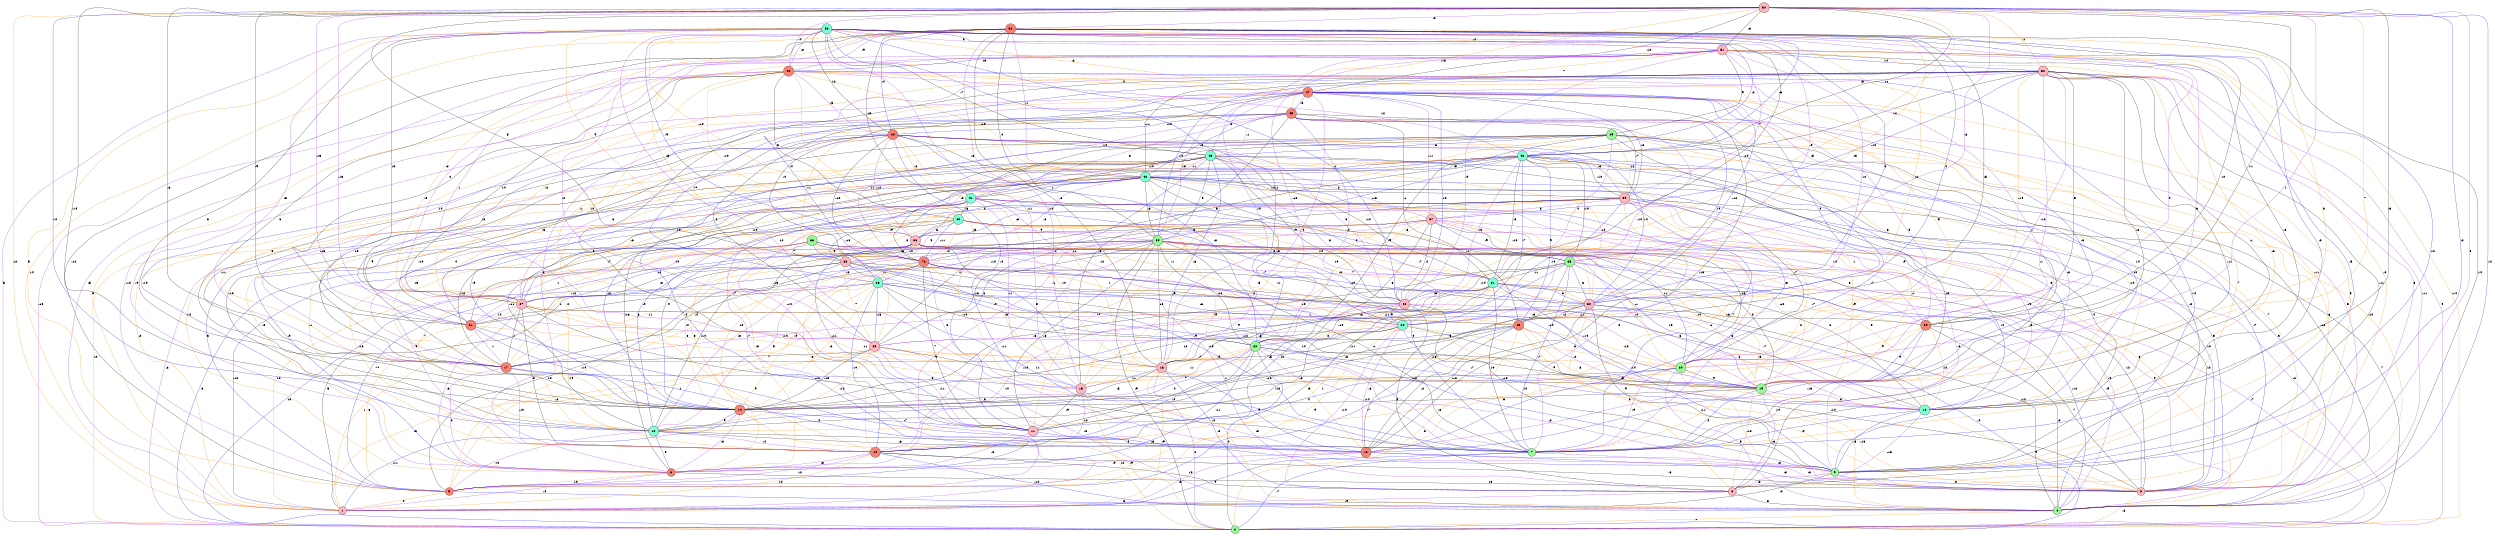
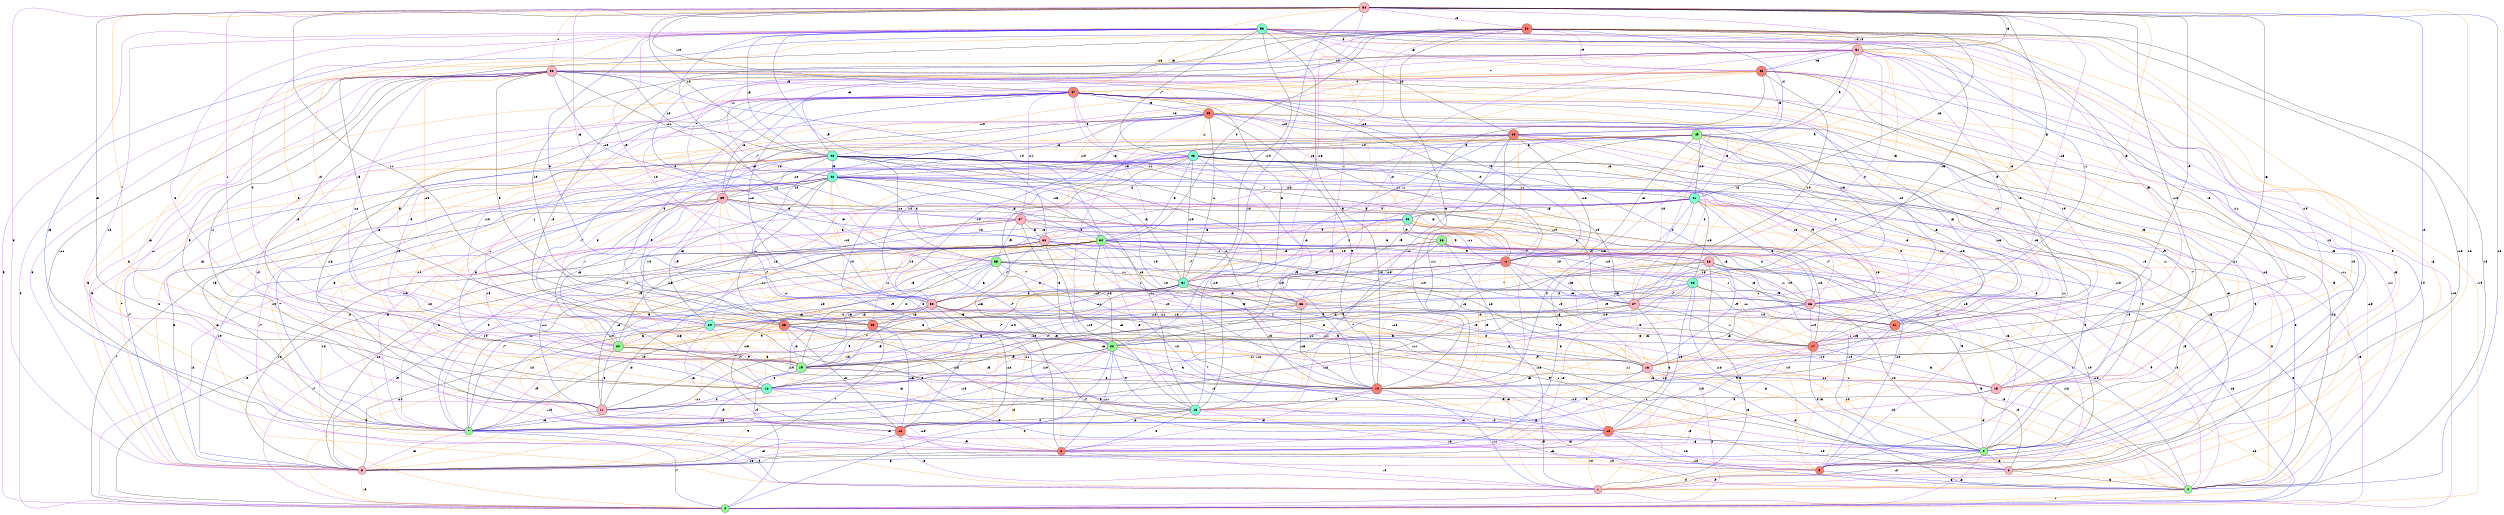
edge "51" -- "22": now "51" -- "6"
edge "42" -- "34": color black -> blue
edge "24" -- "83": removed, label "-12"
edge "9" -- "2": added, label "-3"
